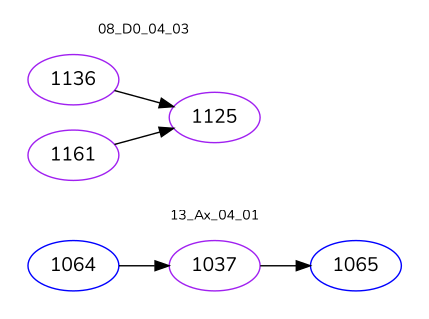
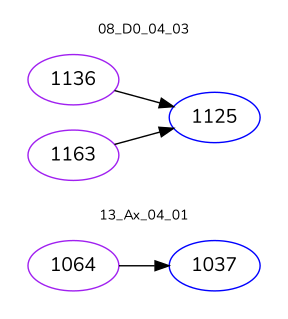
node "1125": color purple -> blue
node "1161": label "1161" -> "1163"
node "1064": color blue -> purple
node "1037": color purple -> blue
node "1065": removed
